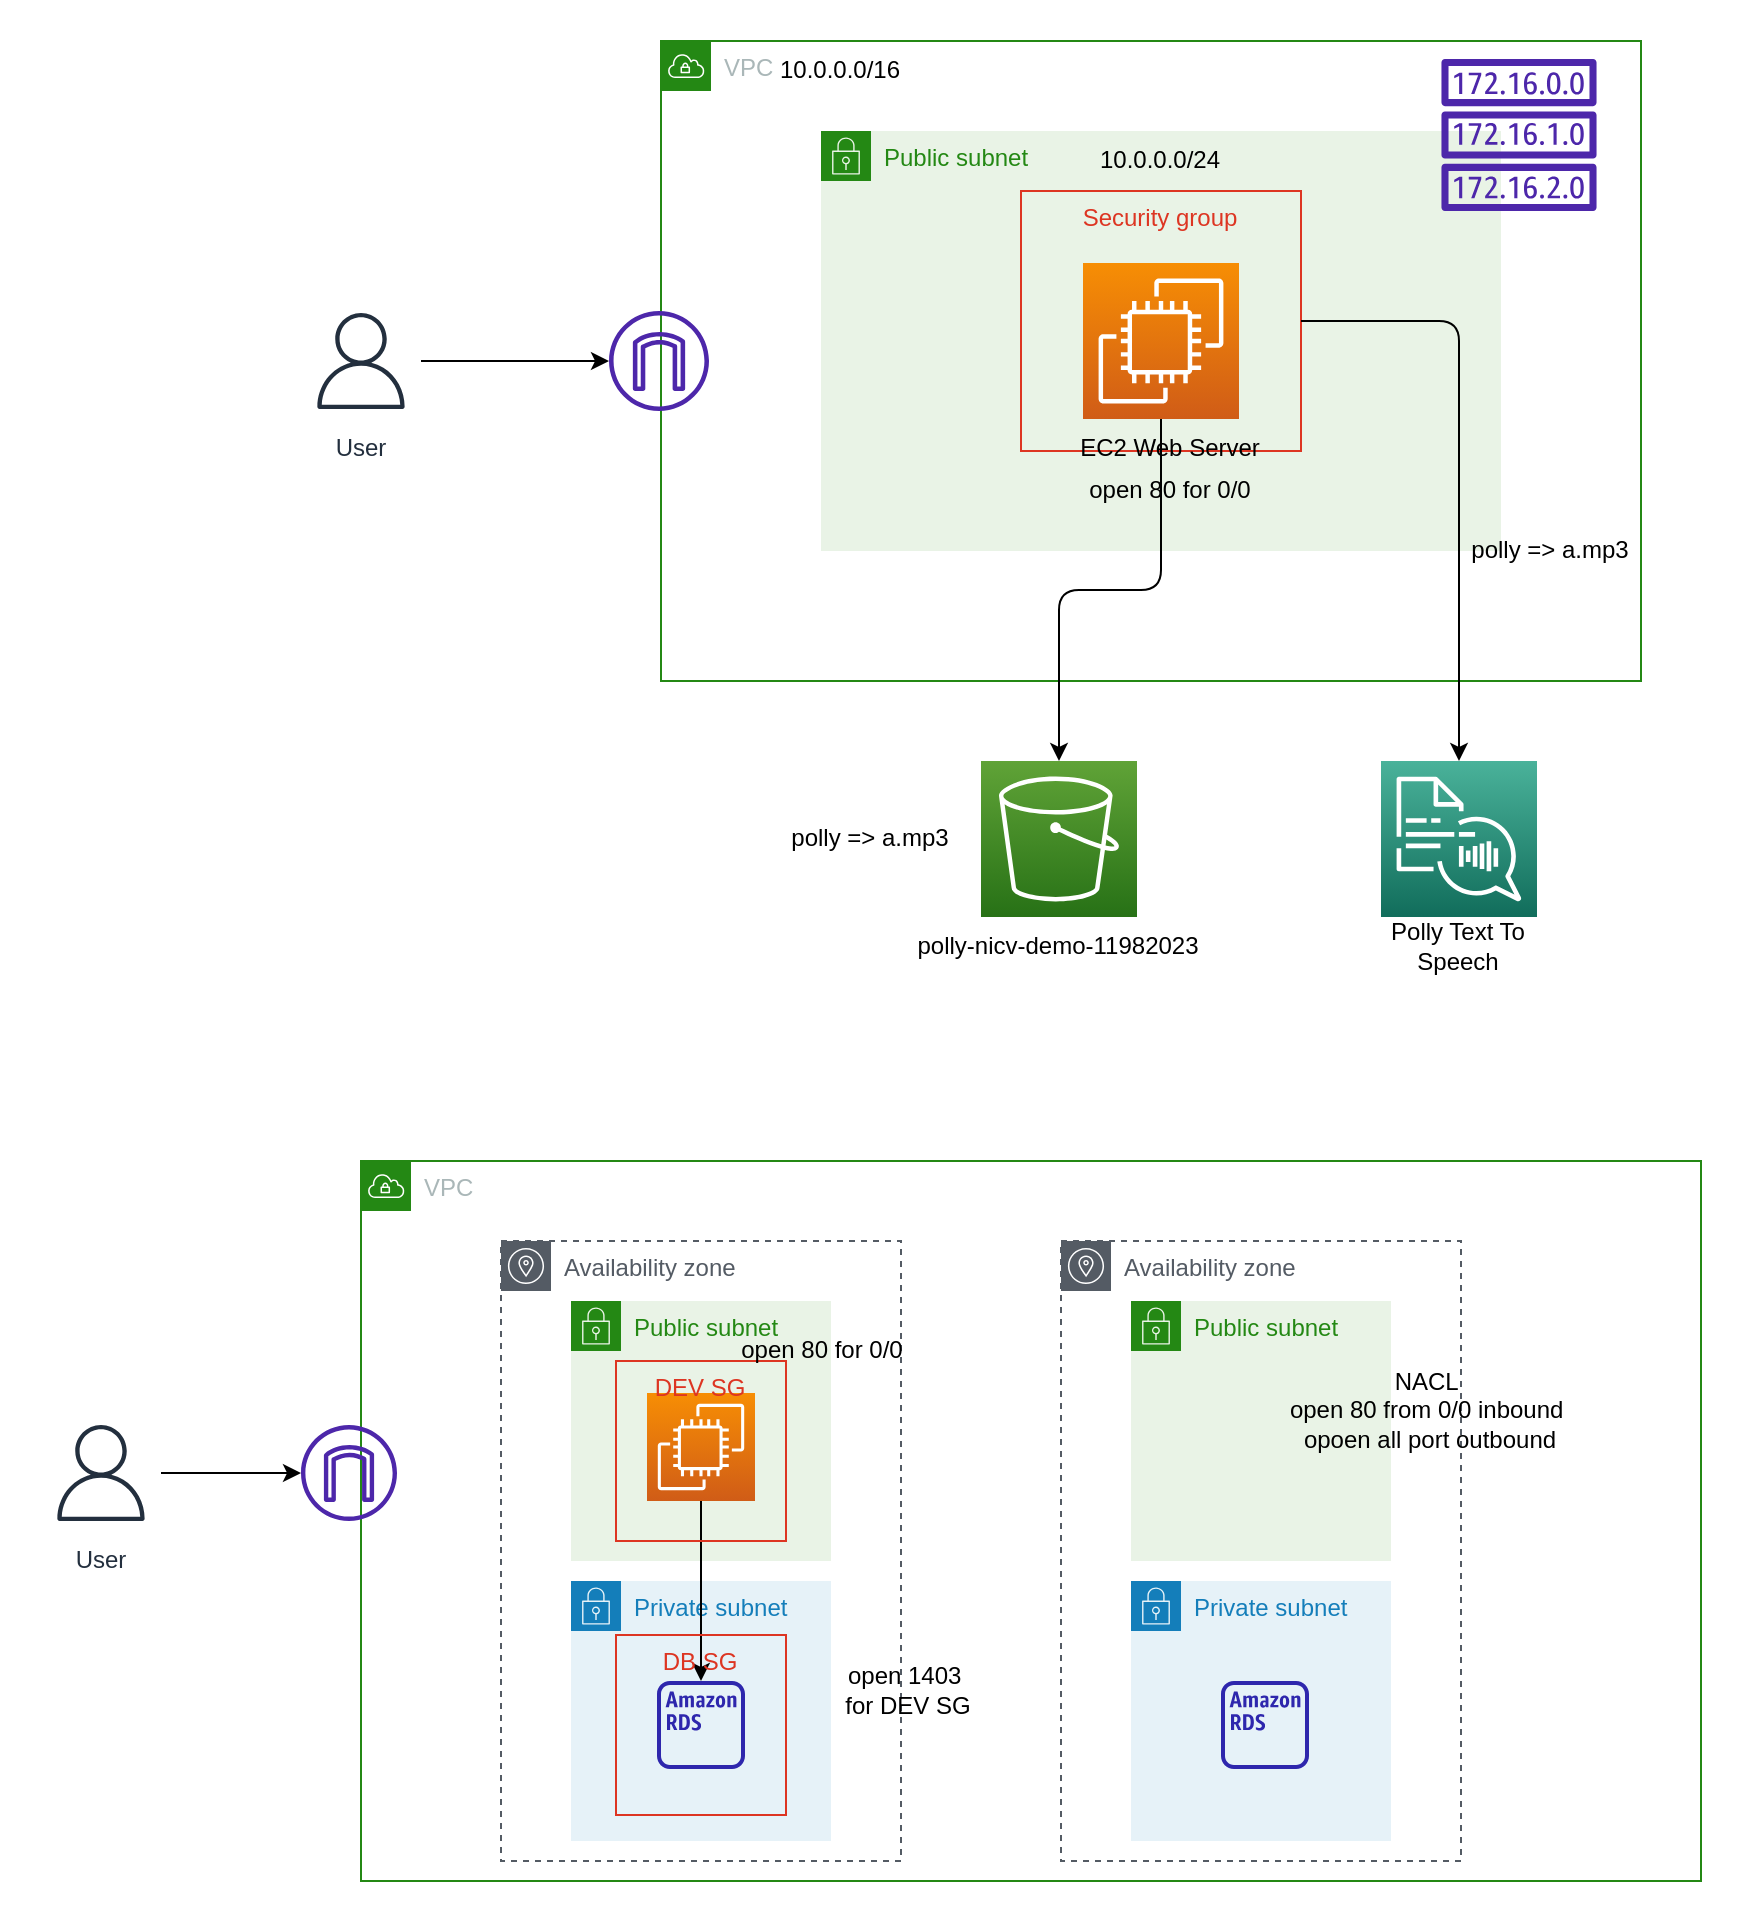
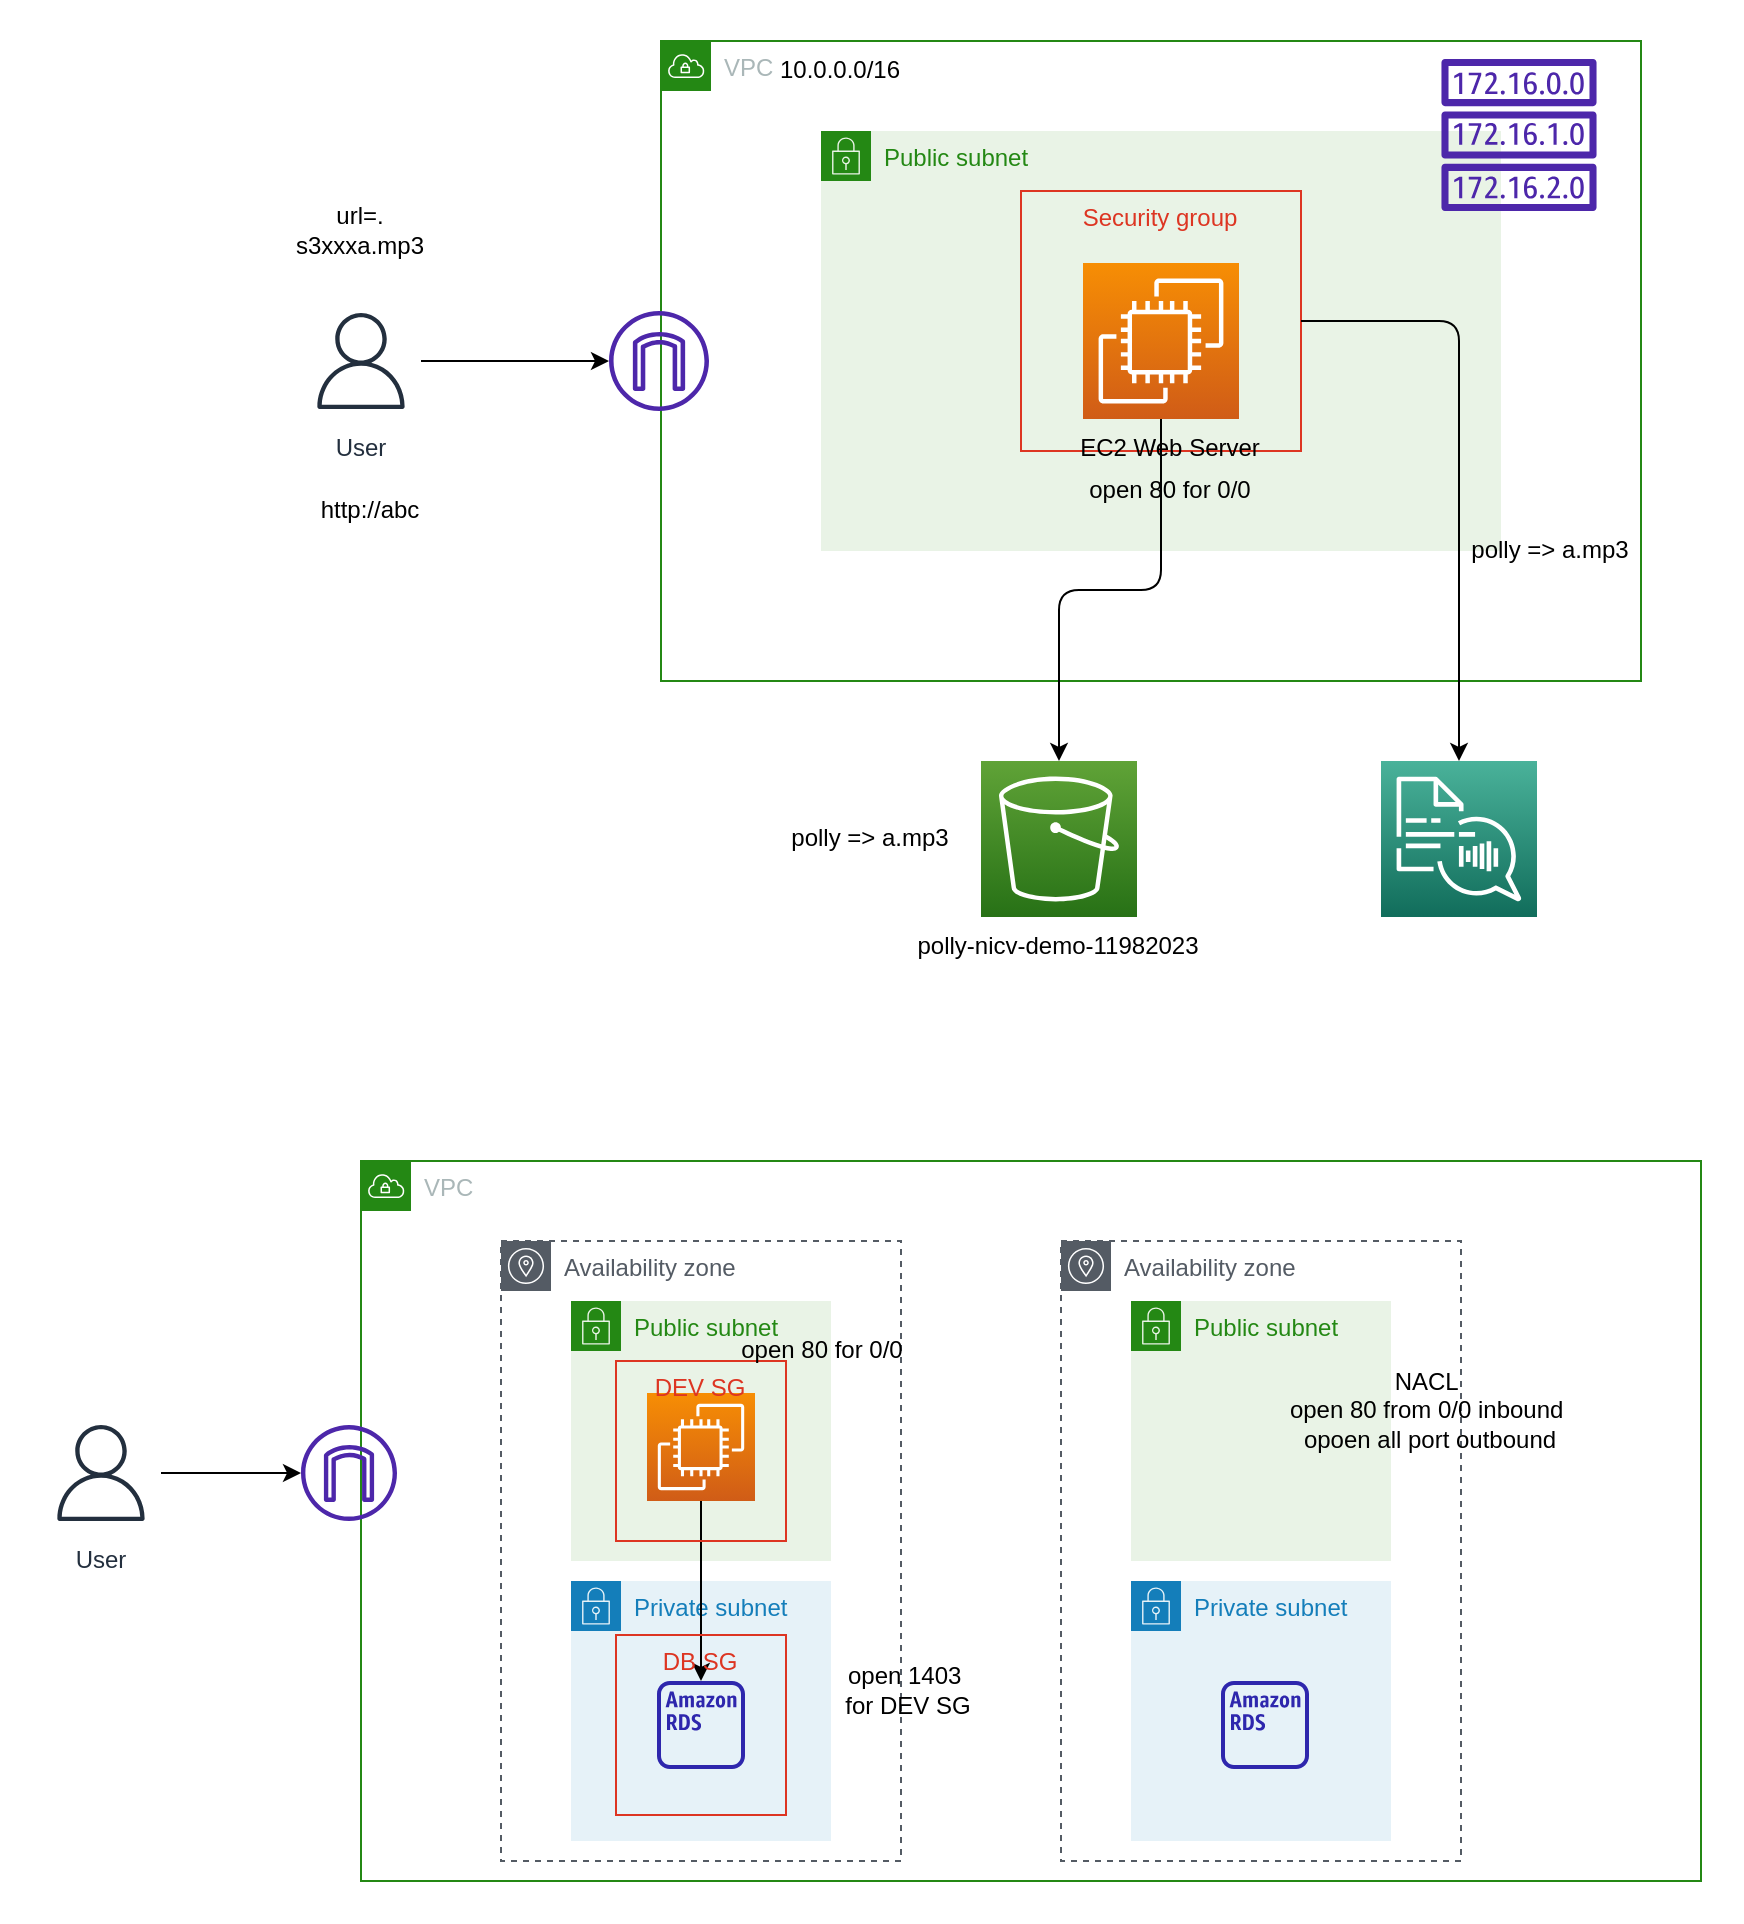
node "10.0.0.0/24": removed
node "url=. s3xxxa.mp3": added
node "http://abc": added
node "Polly Text To Speech": removed
